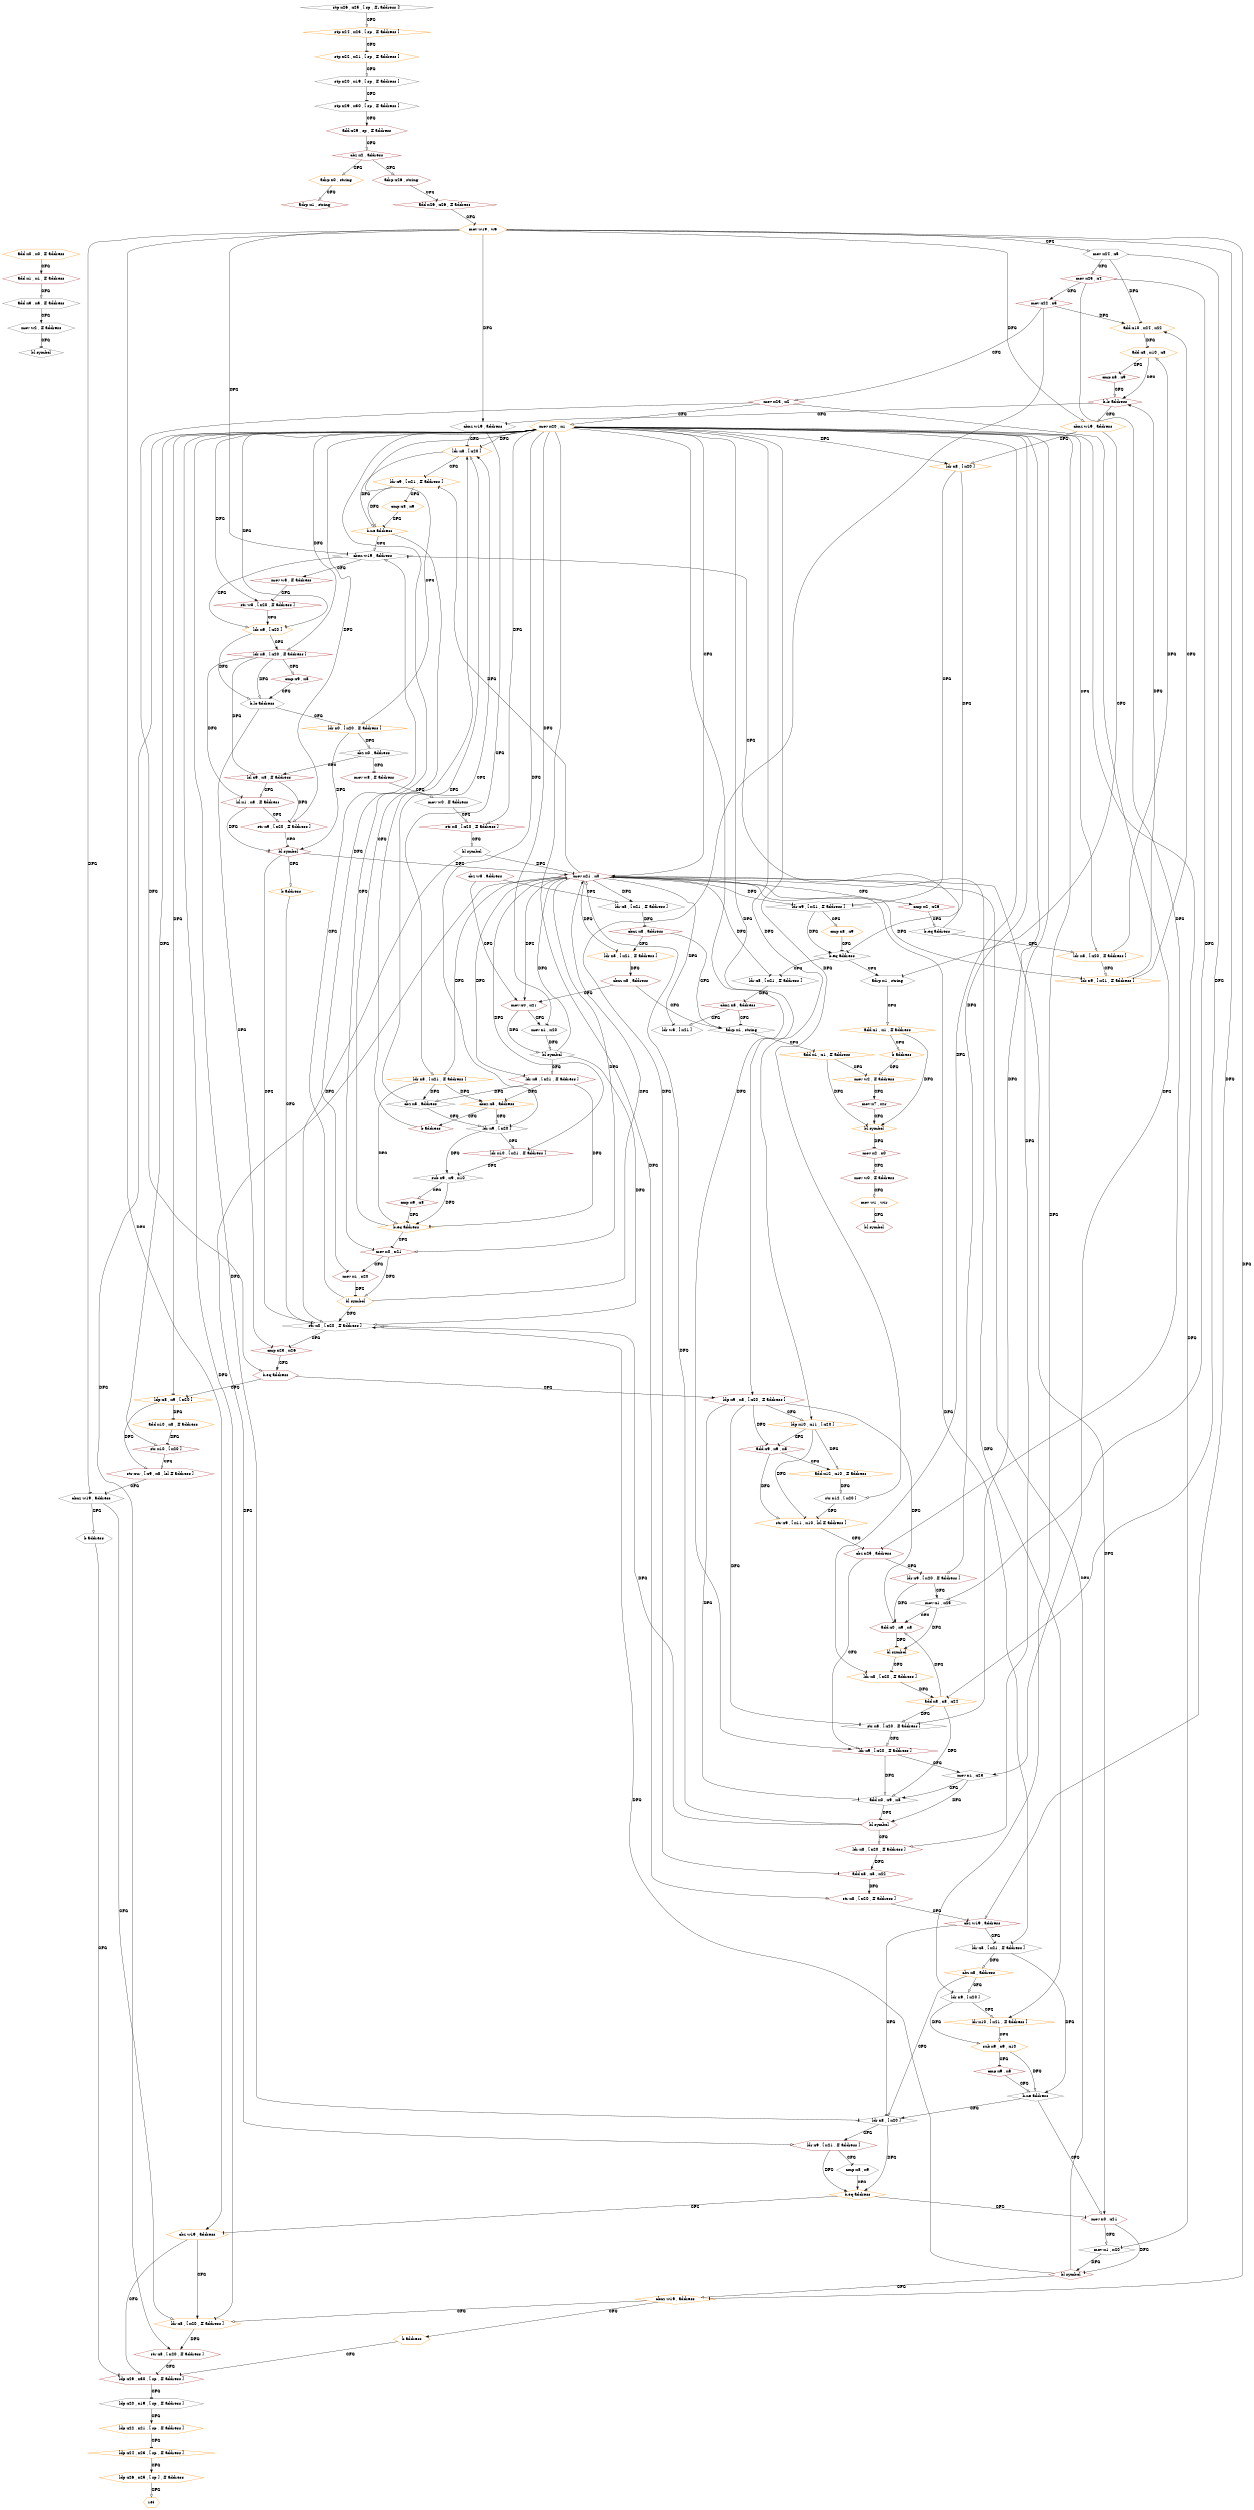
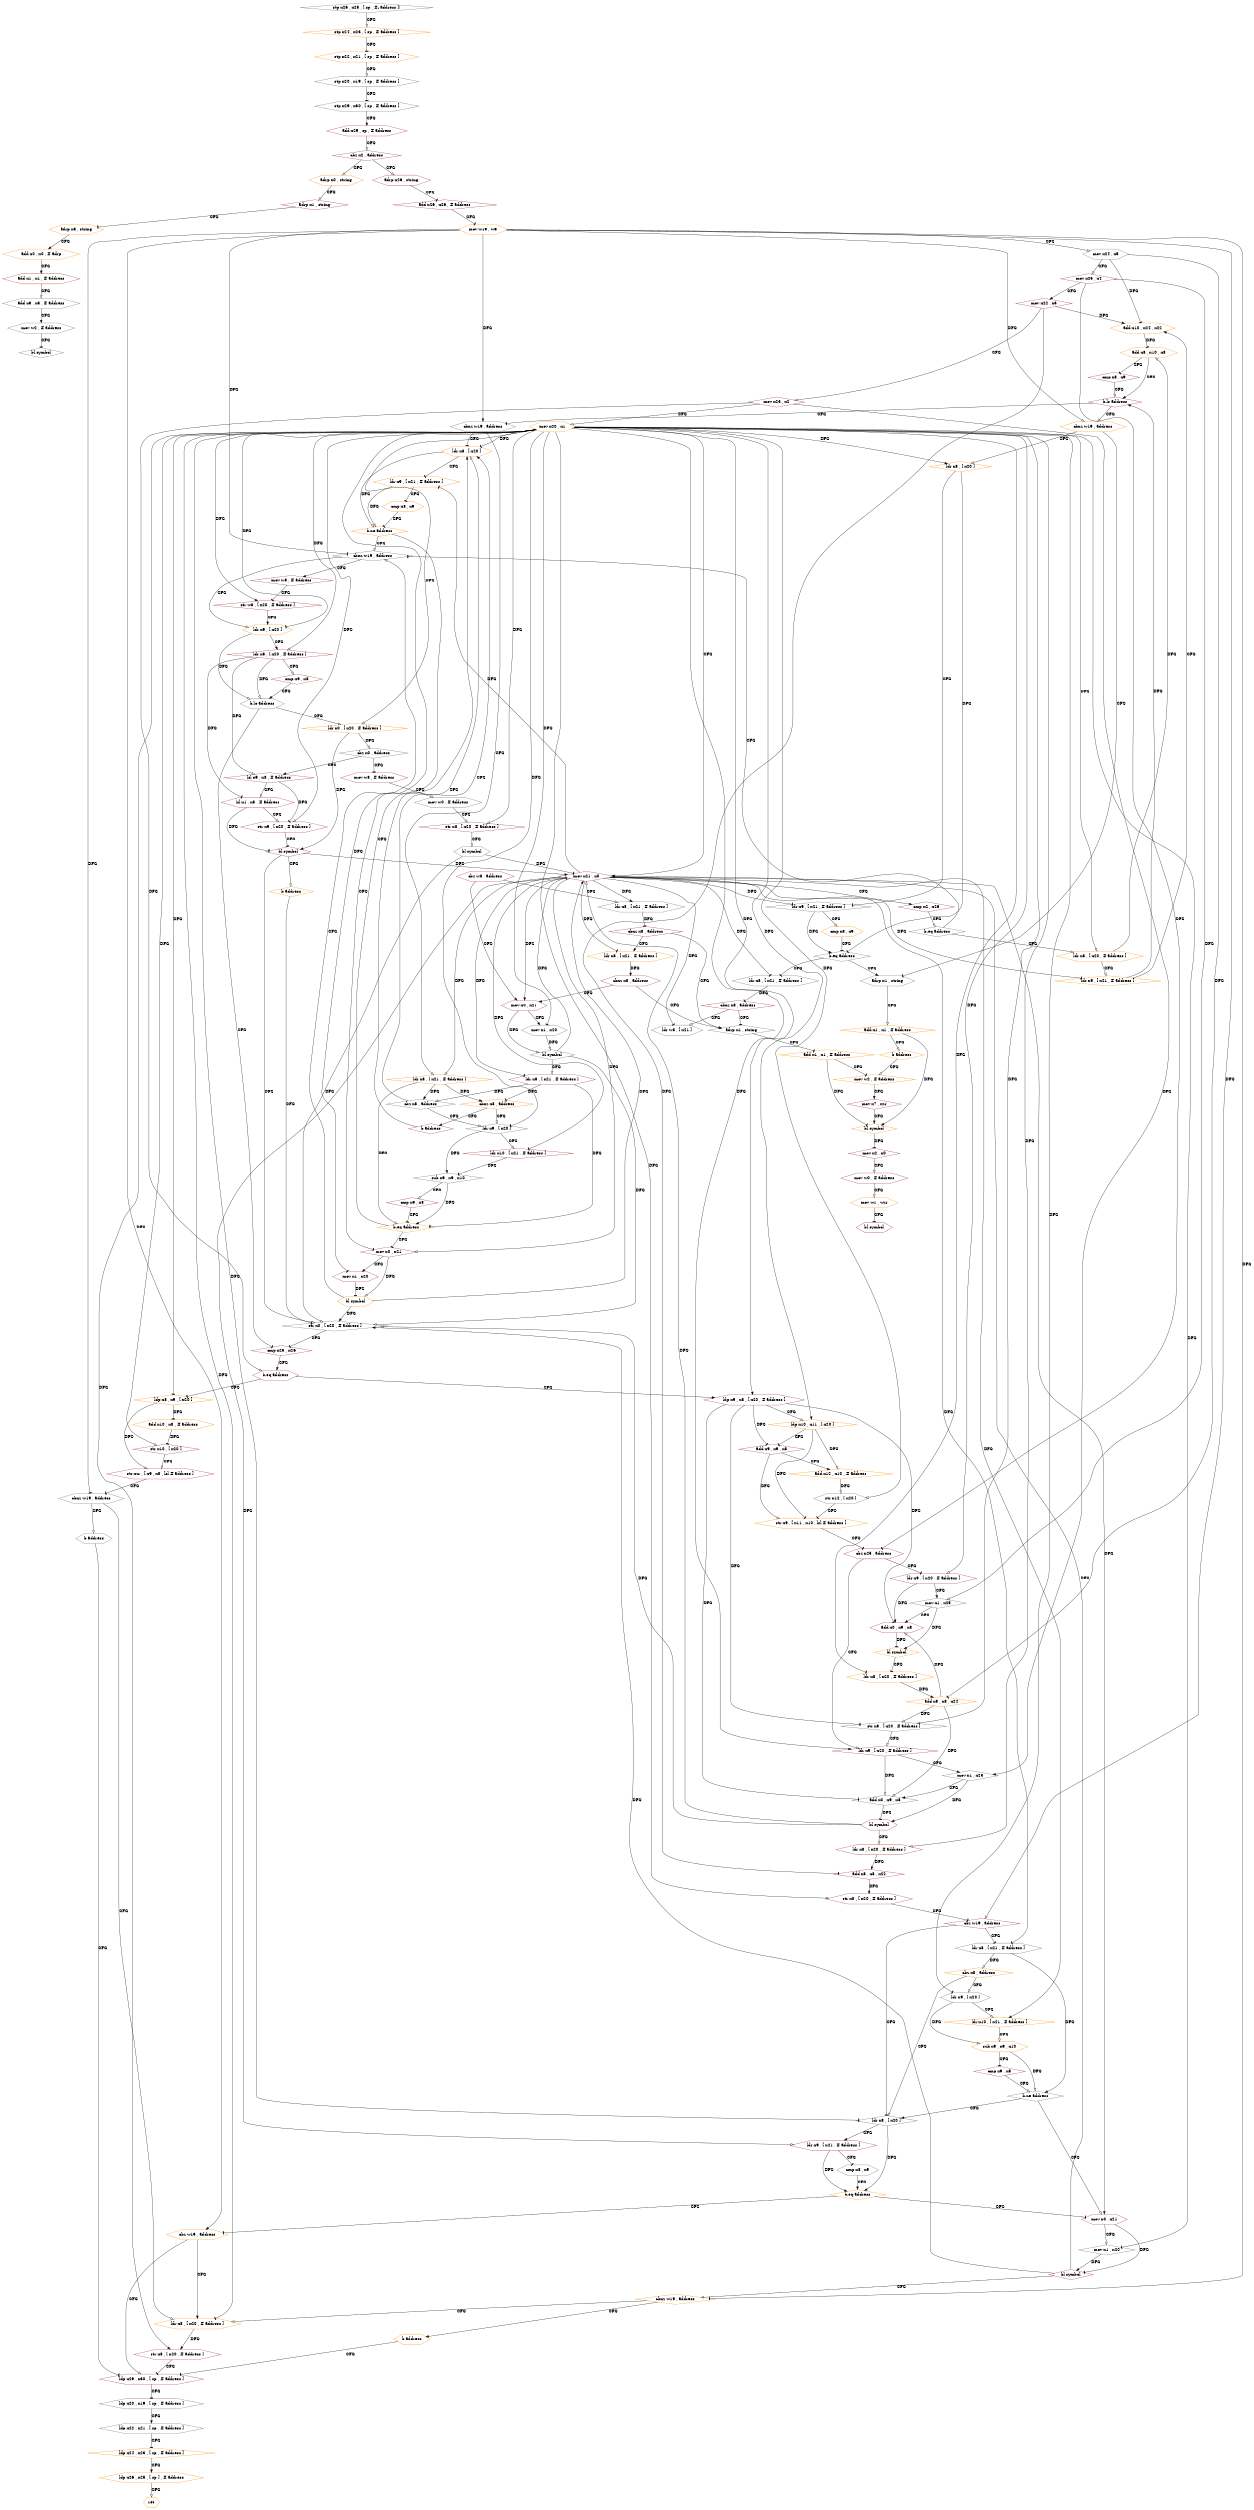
node "adrp x3 , string": added
node "add x0 , x0 , # address": label "add x0 , x0 , # address" -> "add x0 , x0 , # adrp"
node "ldp x22 , x21 , [ sp , # address ]": color darkorange -> gray40
